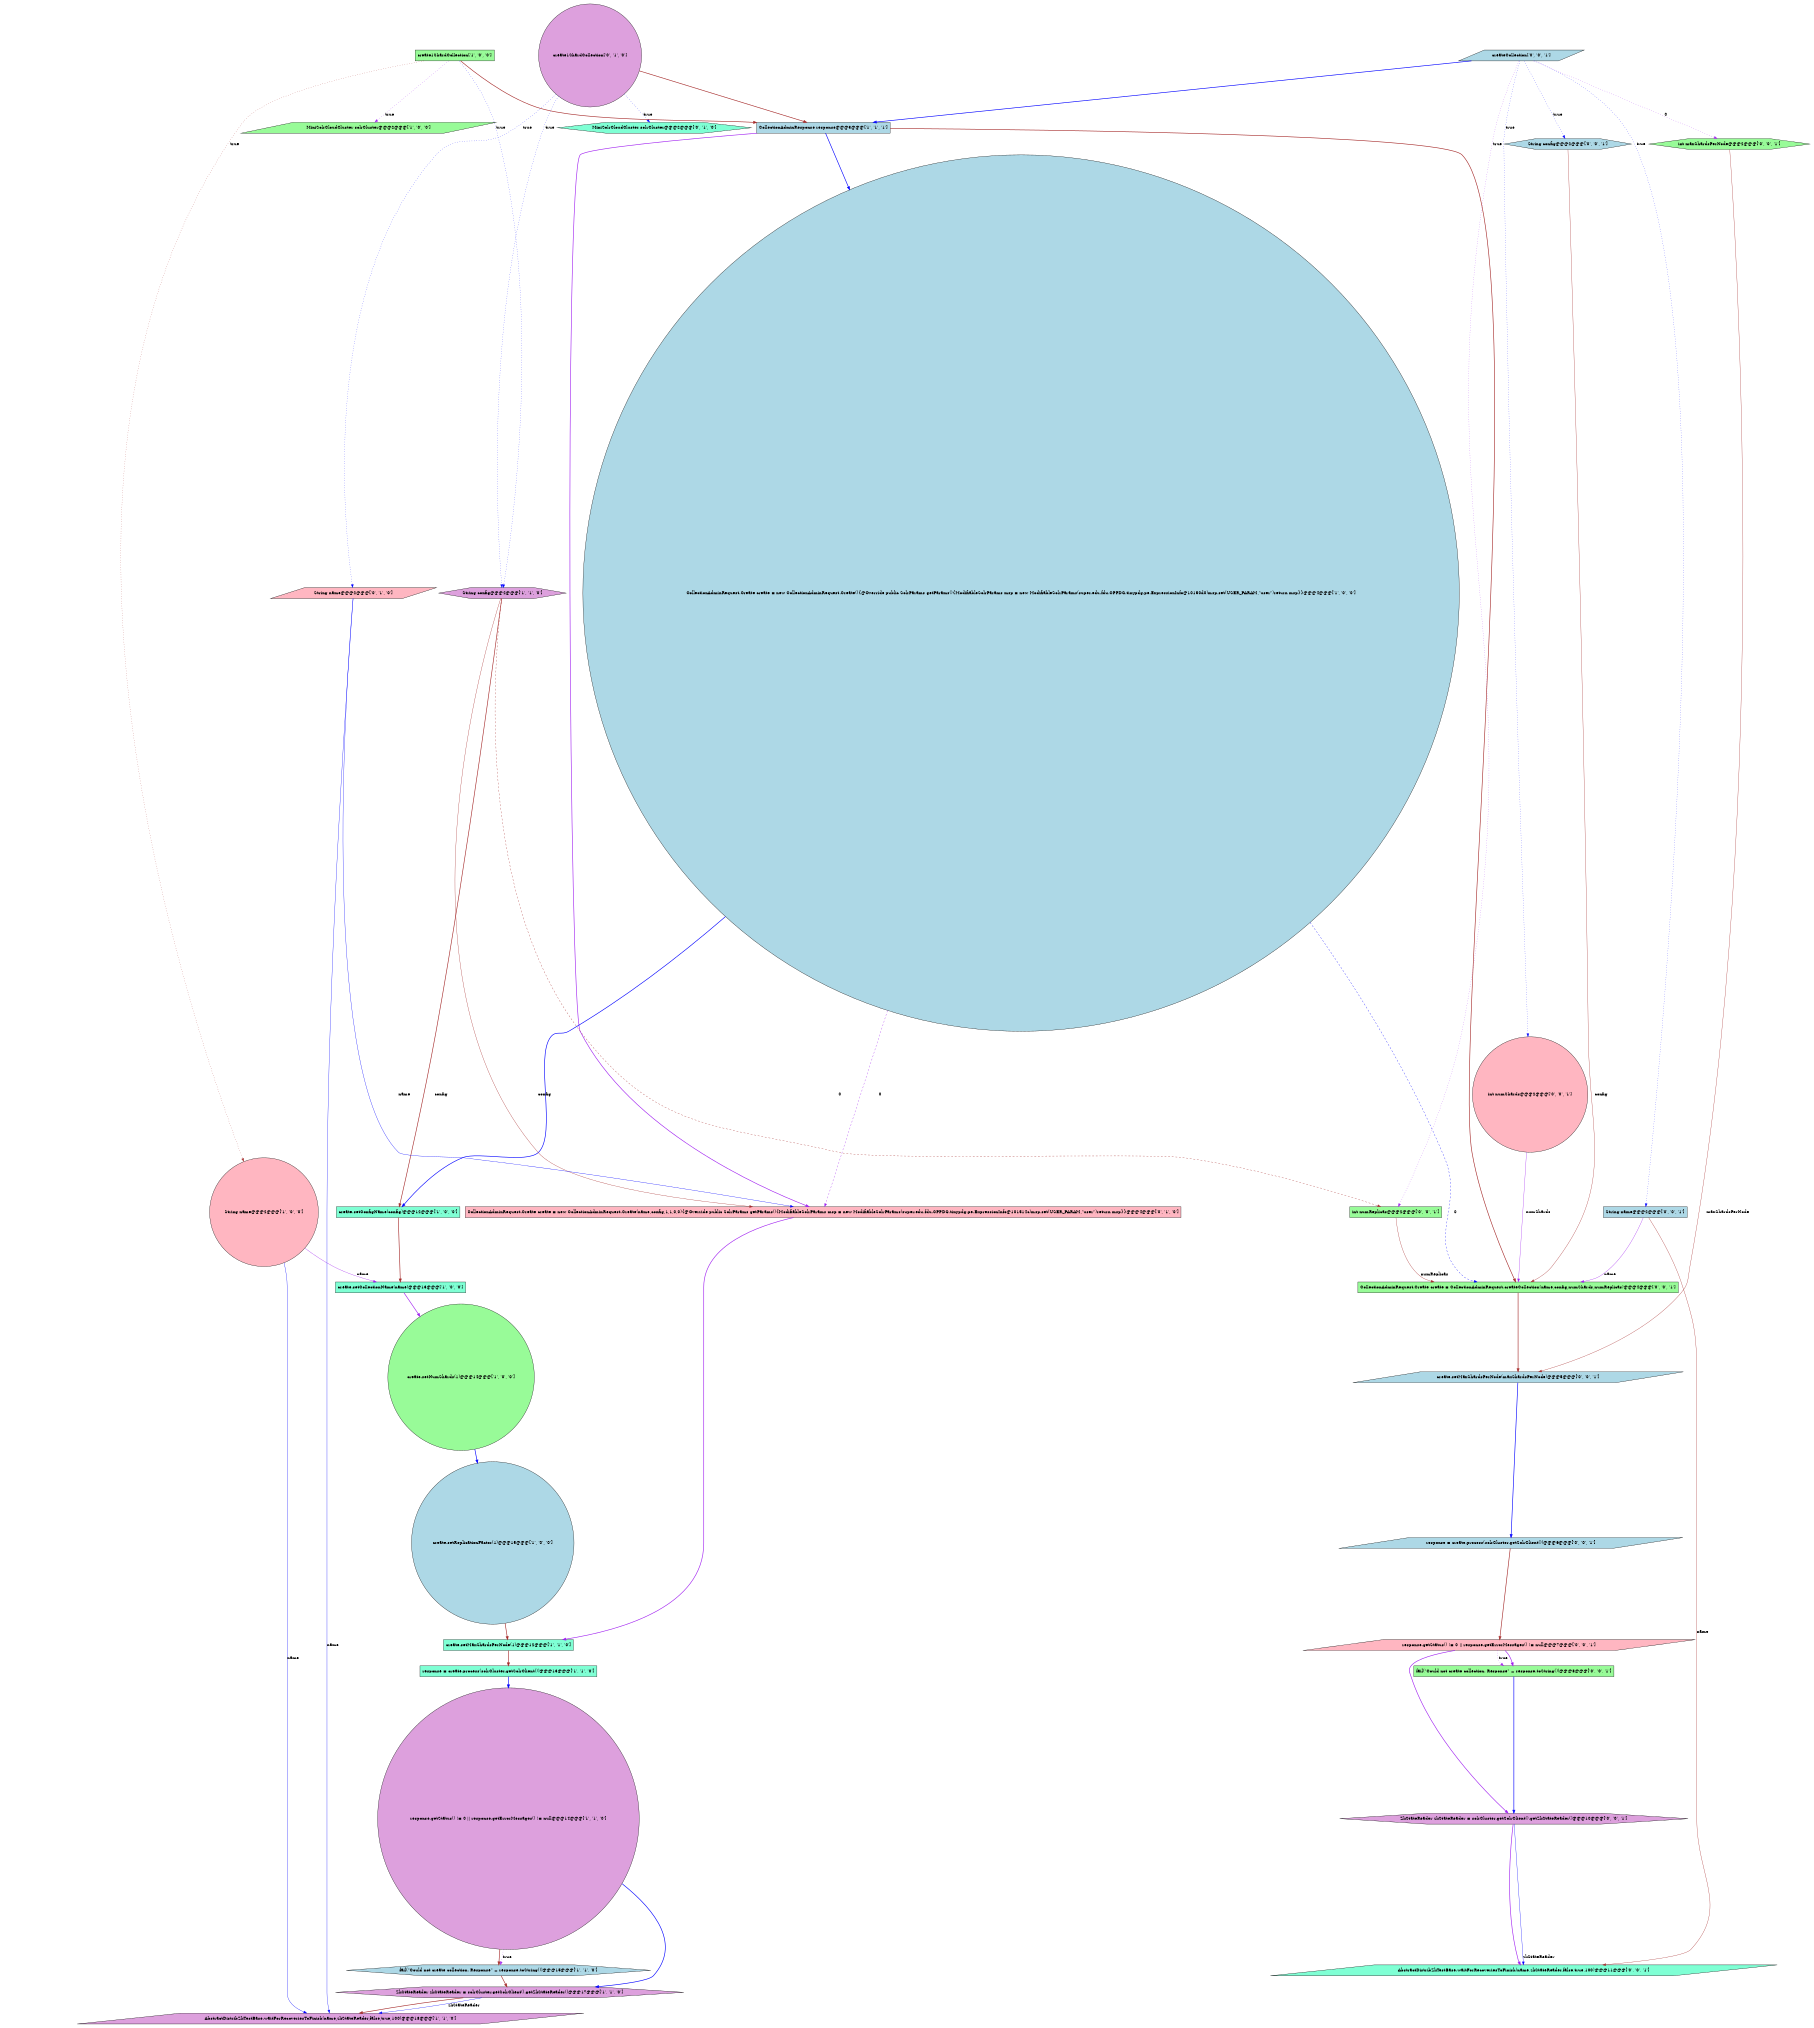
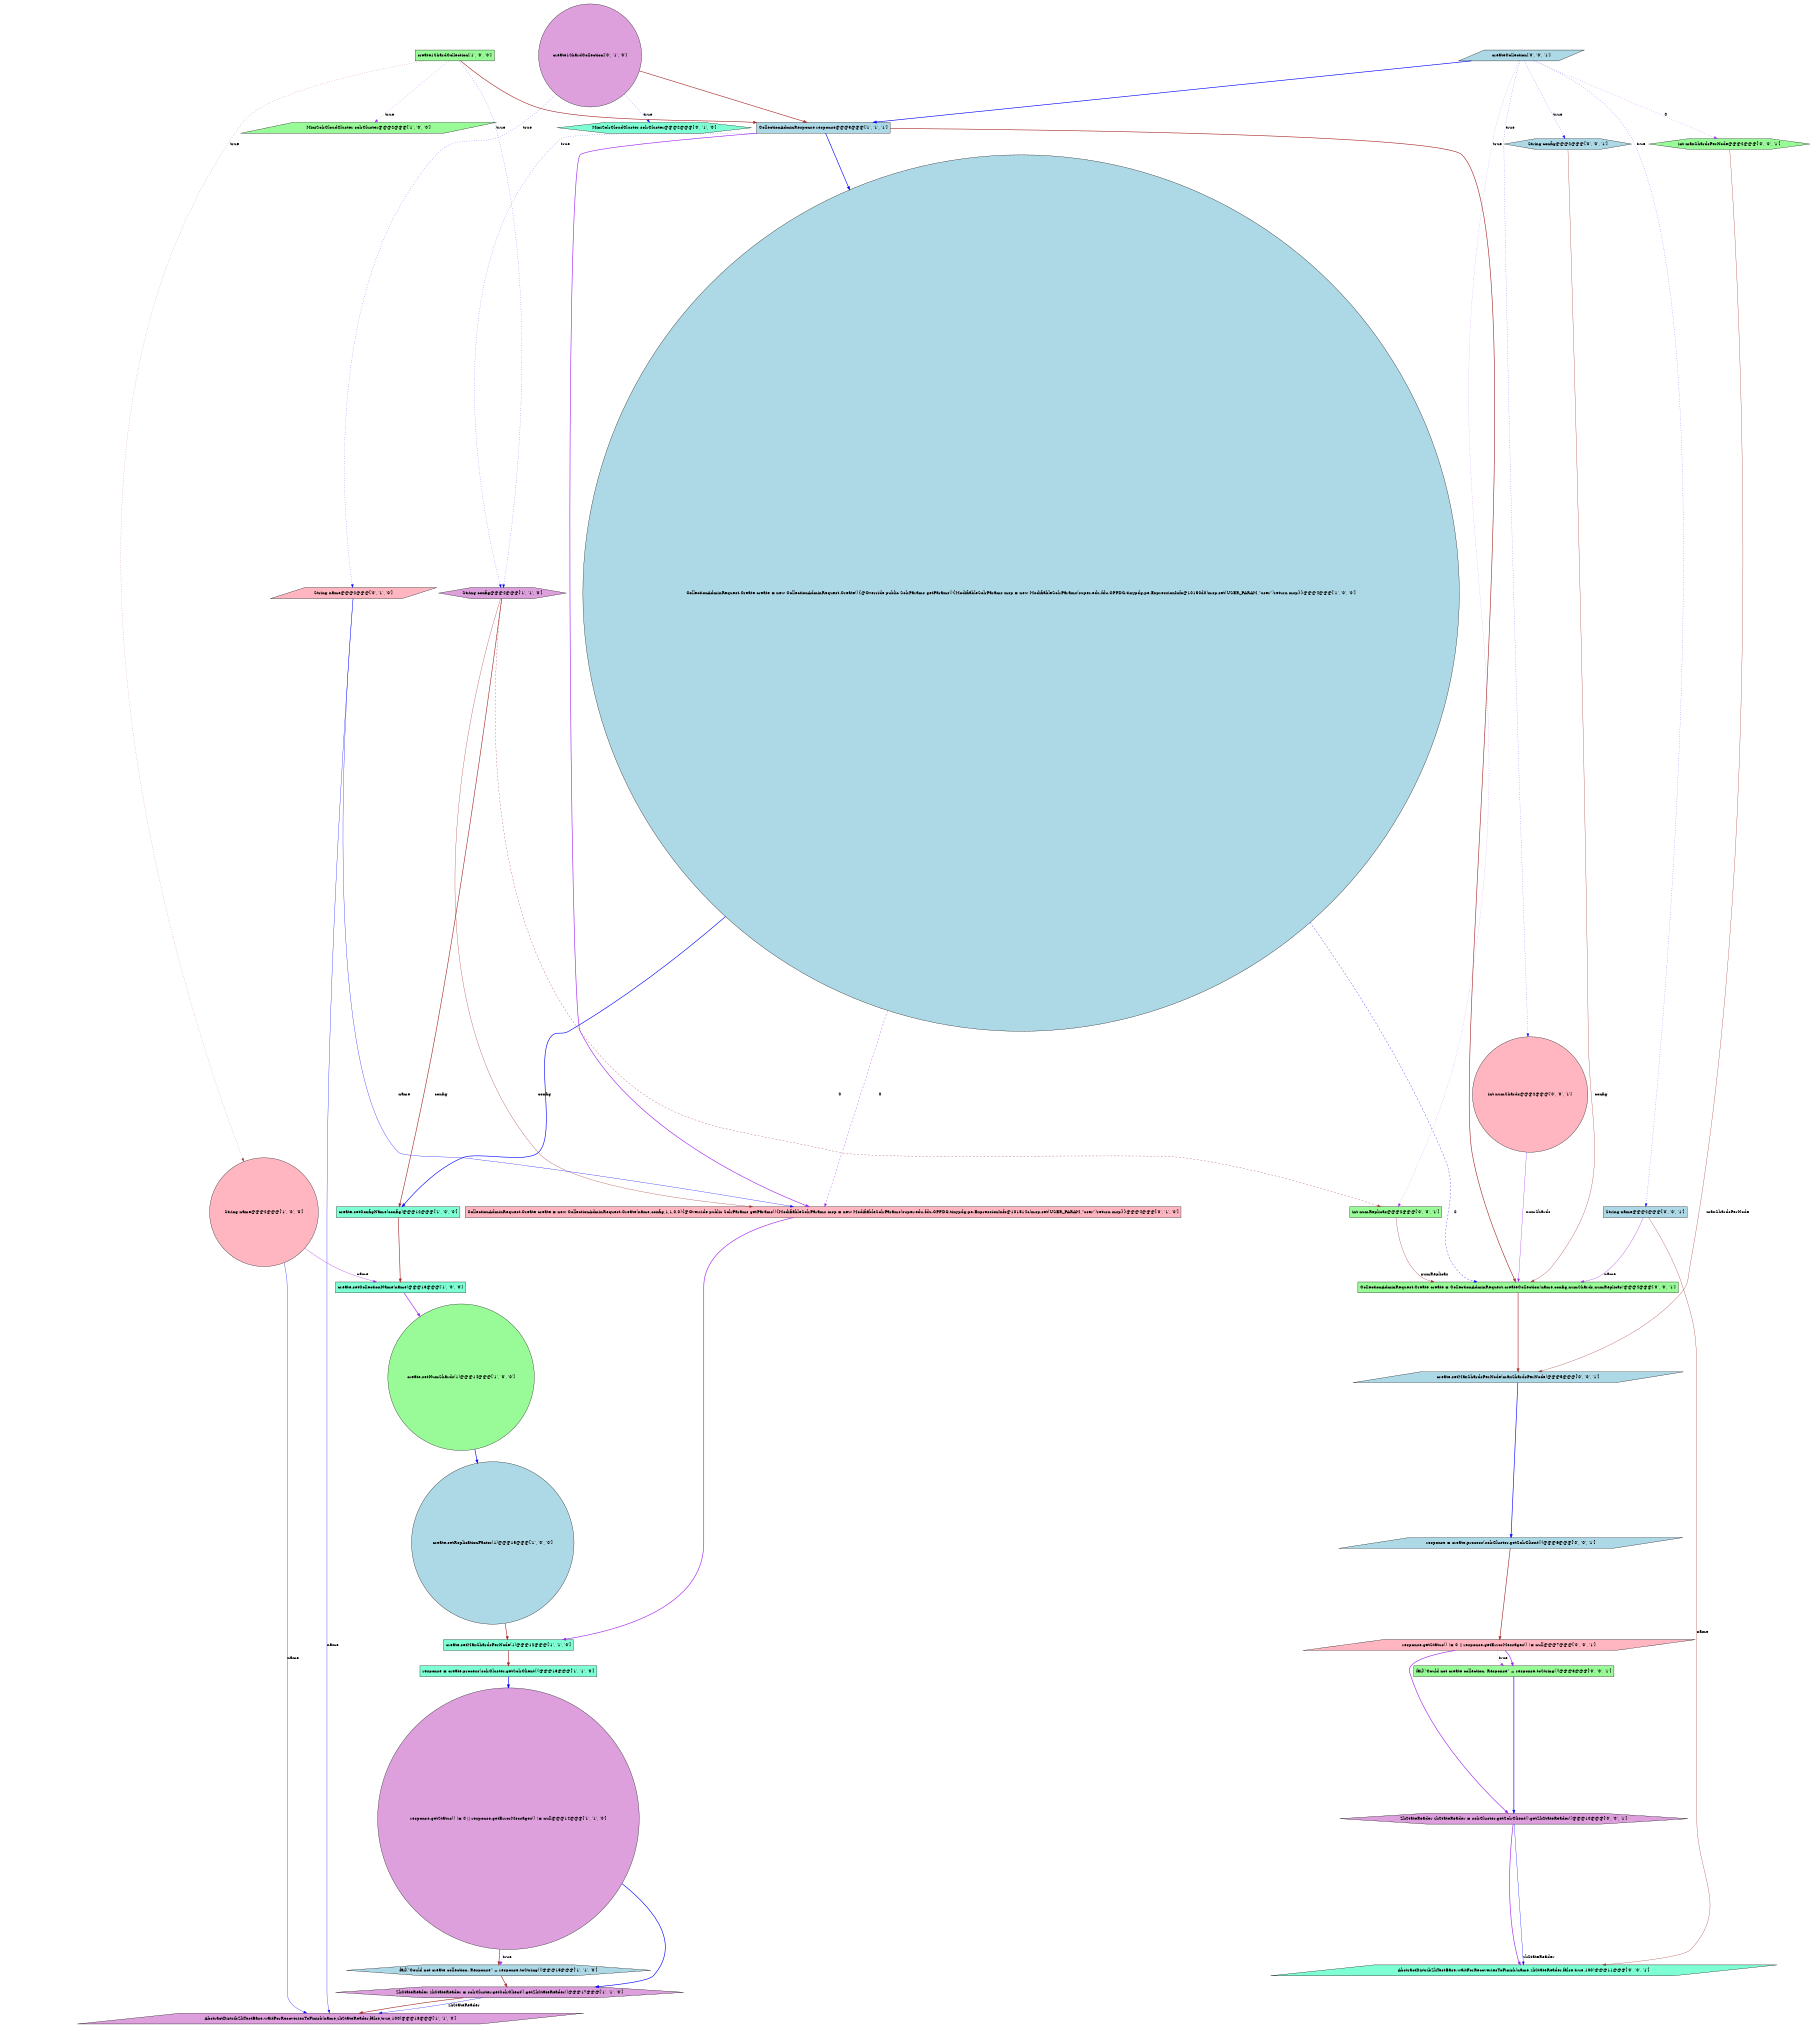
edge "create1ShardCollection['0', '1', '0']" -> "String config@@@2@@@['1', '1', '0']": now "CollectionAdminResponse response@@@3@@@['1', '1', '1']" -> "String config@@@2@@@['1', '1', '0']"
